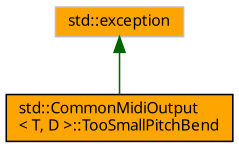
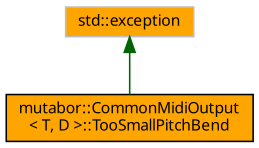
node "std::CommonMidiOutput < T, D >::TooSmallPitchBend": label "std::CommonMidiOutput < T, D >::TooSmallPitchBend" -> "mutabor::CommonMidiOutput < T, D >::TooSmallPitchBend"
